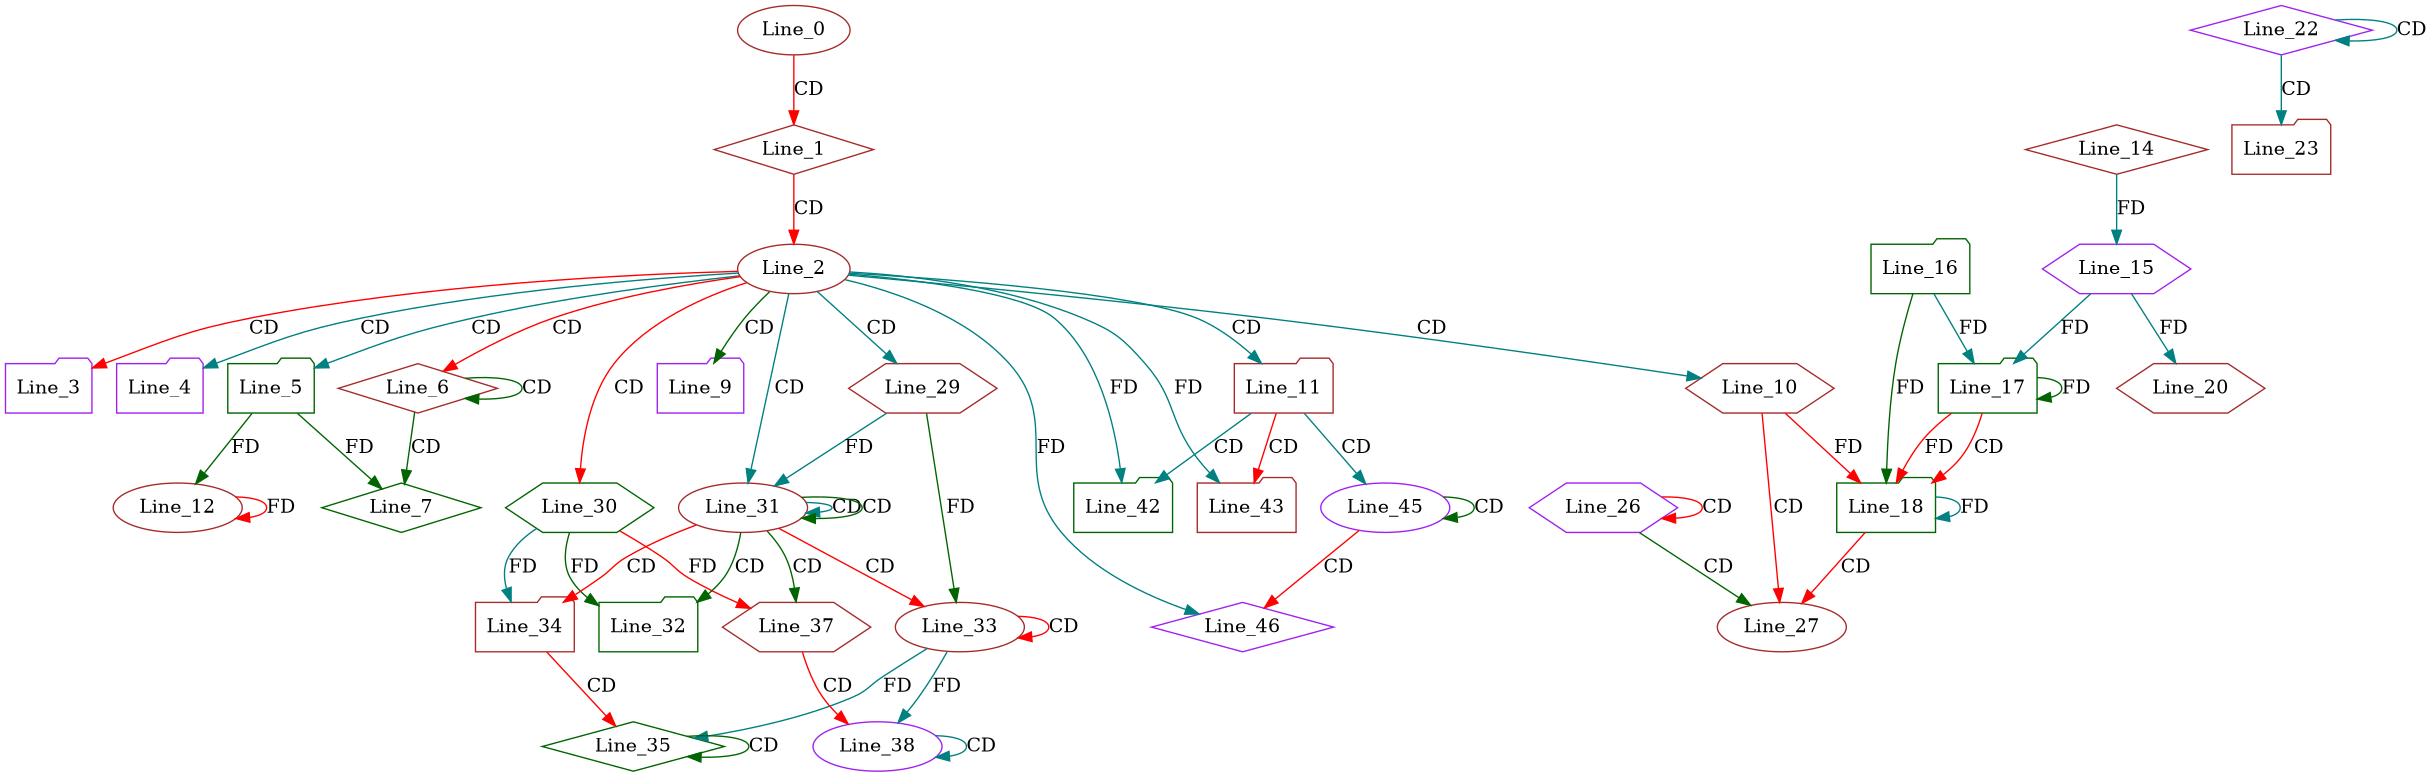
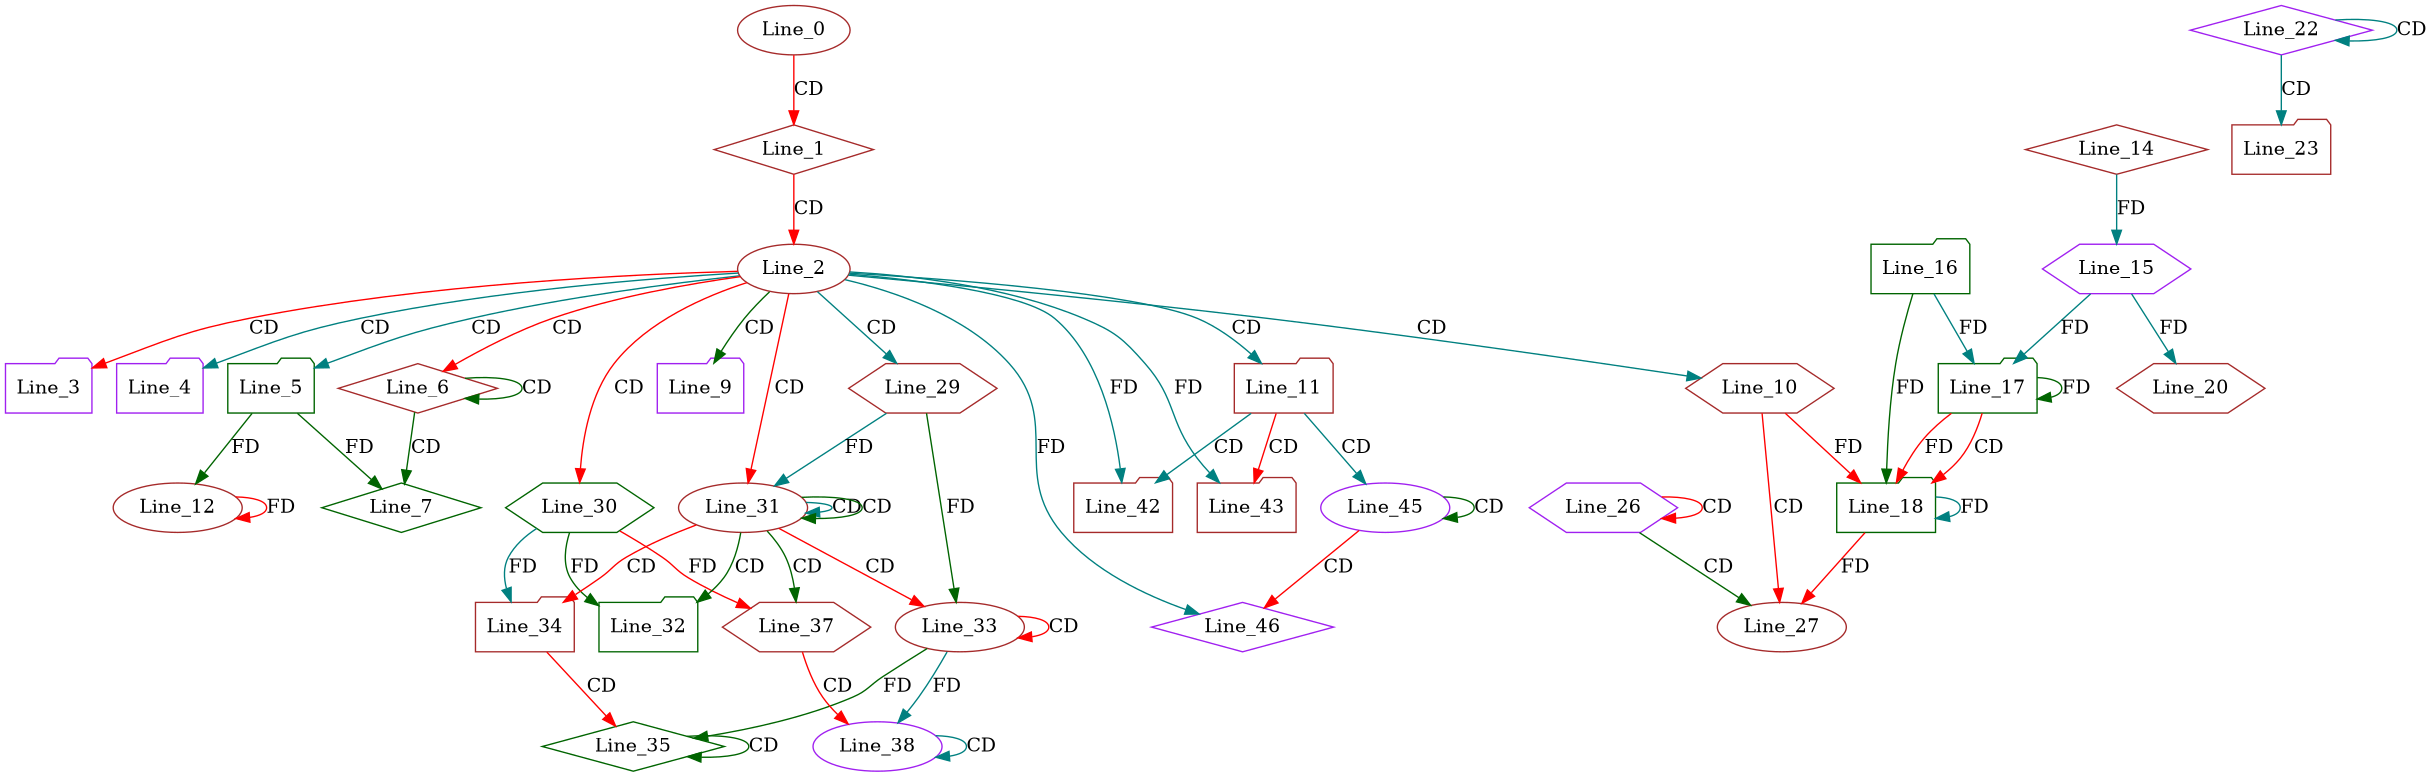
edge "Line_2" -> "Line_31": color teal -> red
node "Line_42": color darkgreen -> brown
edge "Line_18" -> "Line_27": label "CD" -> "FD"
edge "Line_33" -> "Line_35": color teal -> darkgreen
